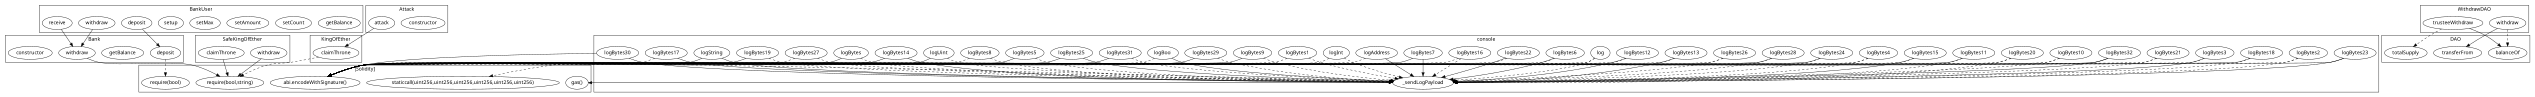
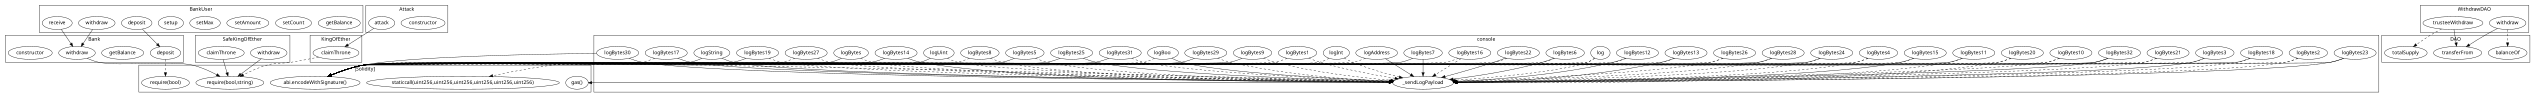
edge "trusteeWithdraw" -> "balanceOf": now "trusteeWithdraw" -> "transferFrom"
